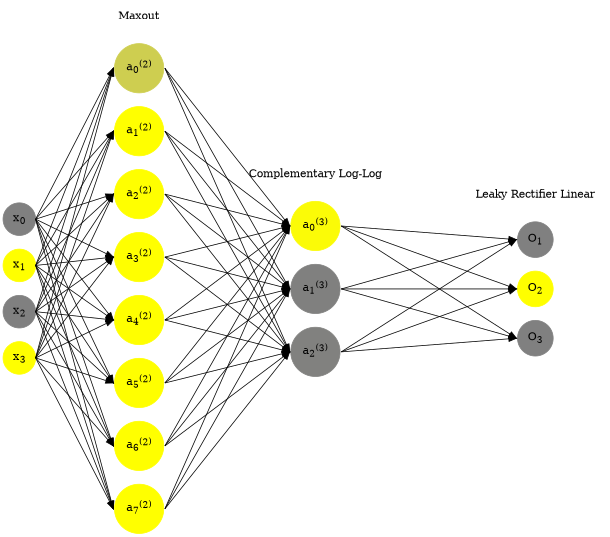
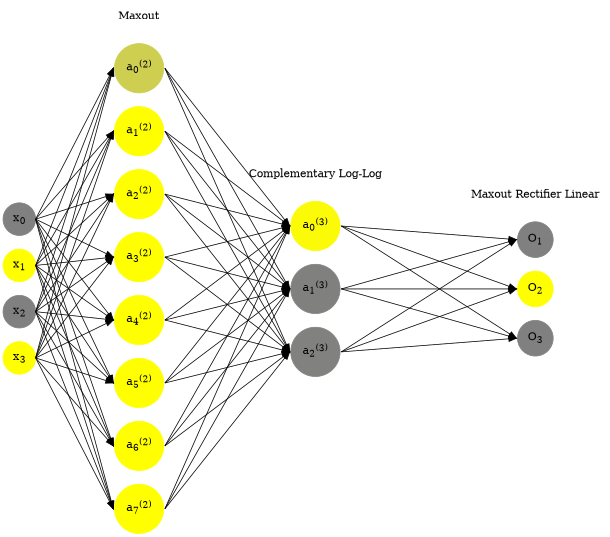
node "Leaky Rectifier Linear": label "Leaky Rectifier Linear" -> "Maxout Rectifier Linear"
